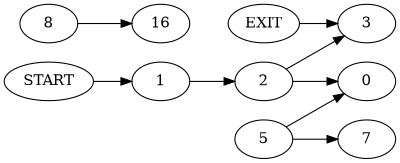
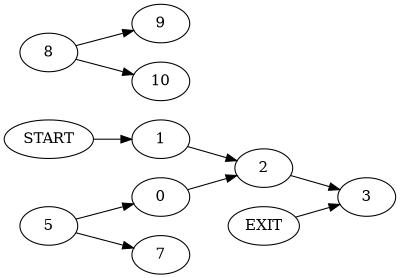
node "9": added
node "16": label "16" -> "10"
edge "2" -> "0": reversed
